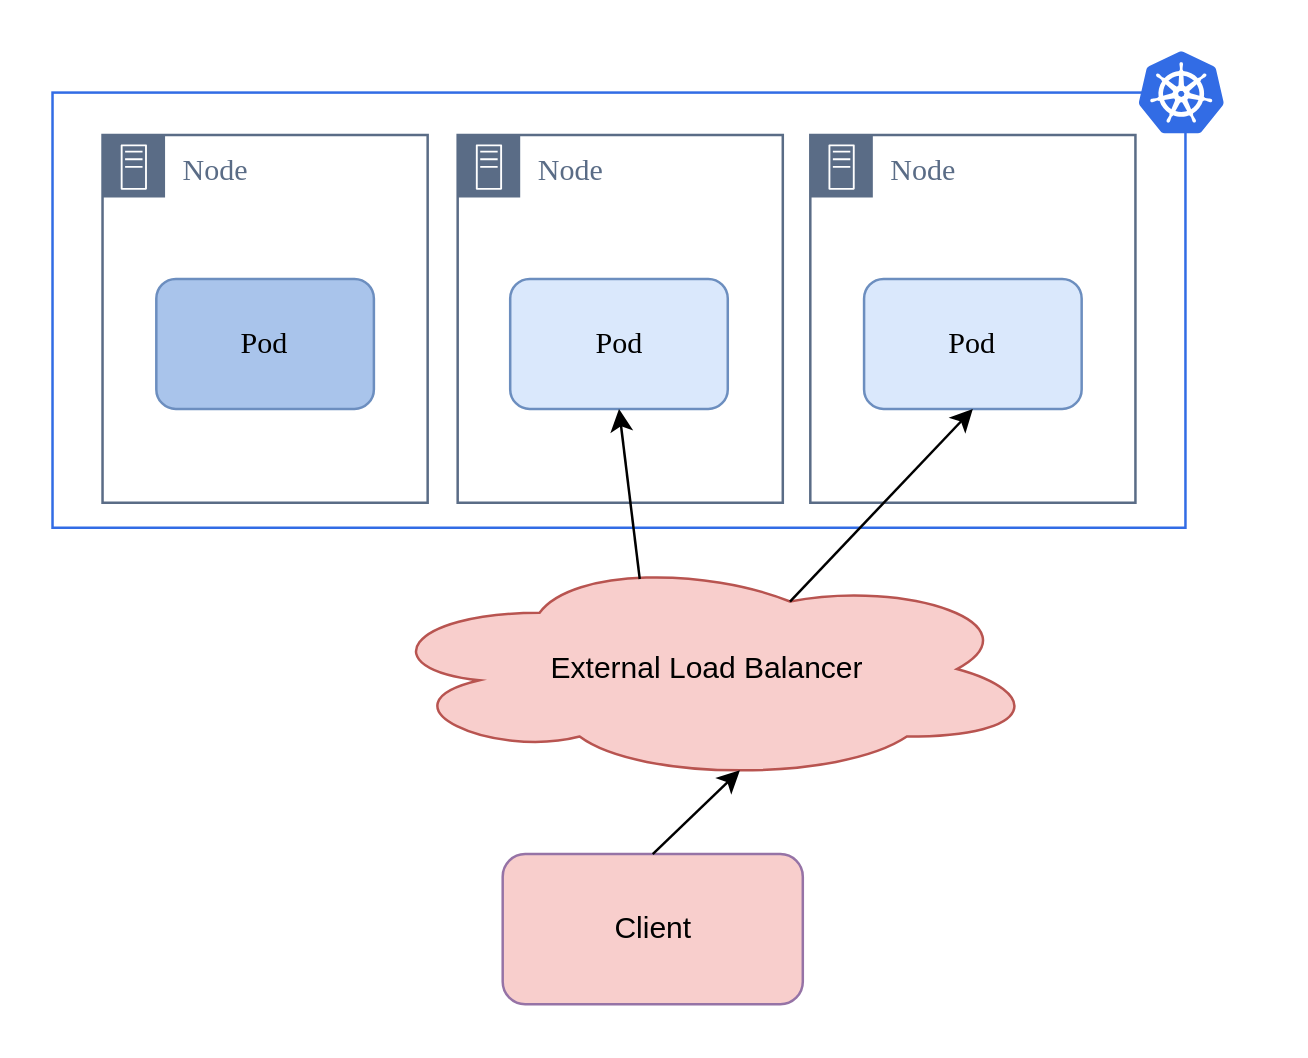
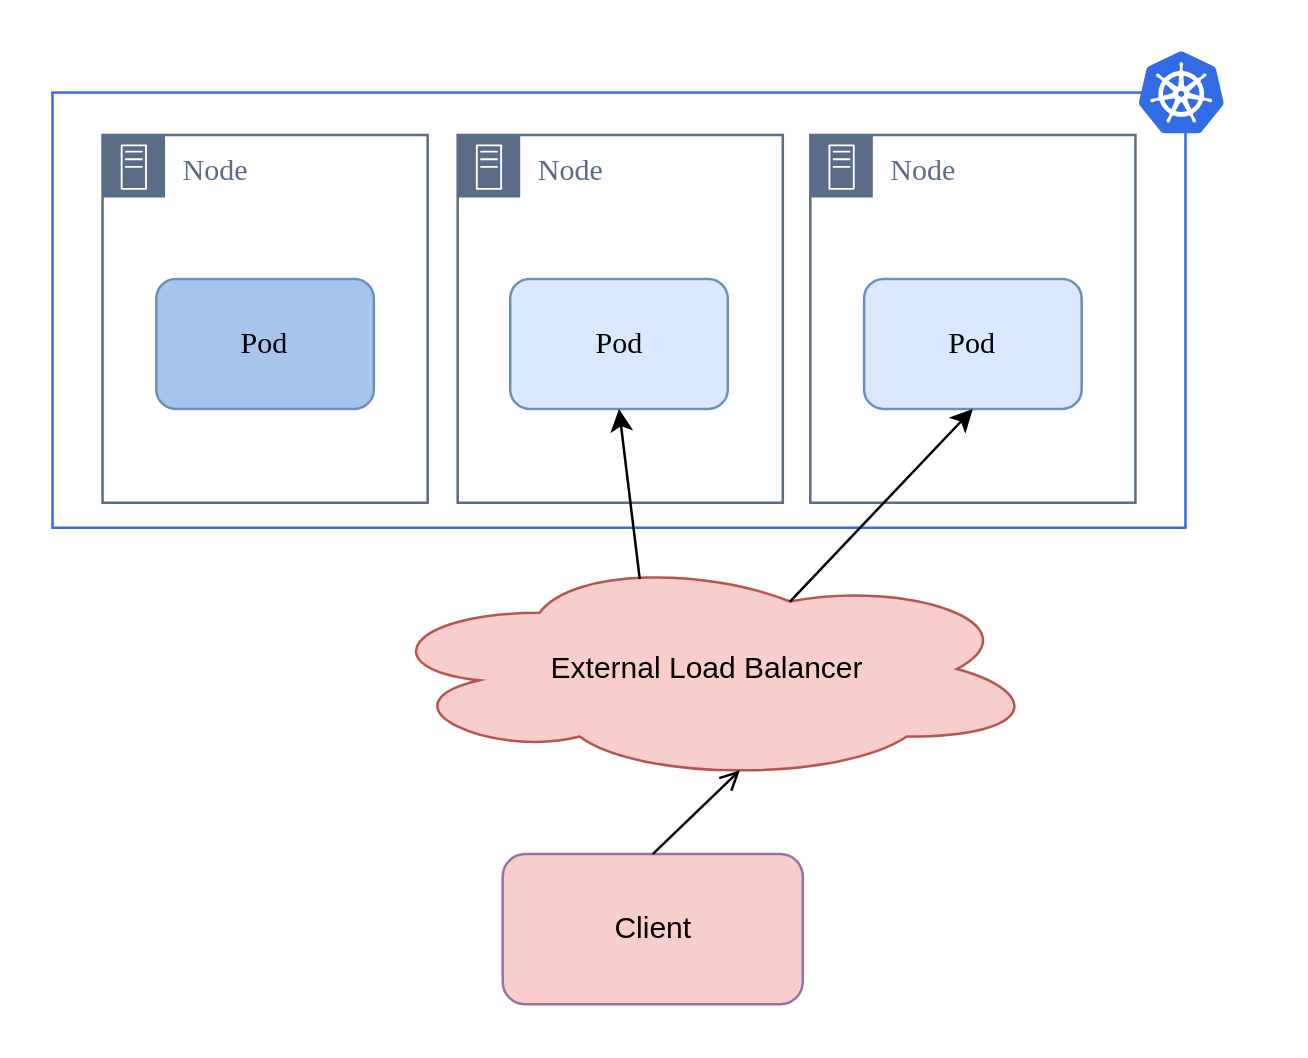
edge "Client" -> "External Load Balancer": arrowhead classic -> open
